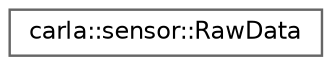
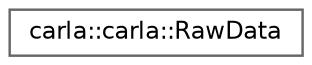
node "carla::sensor::RawData": label "carla::sensor::RawData" -> "carla::carla::RawData"
